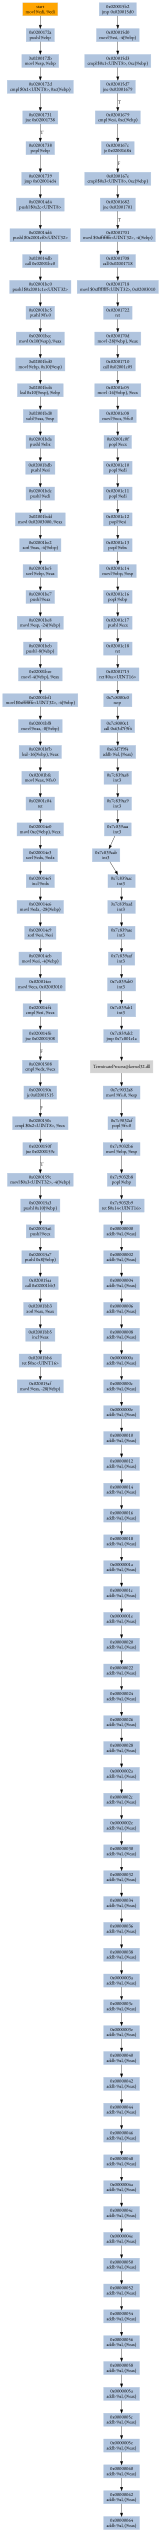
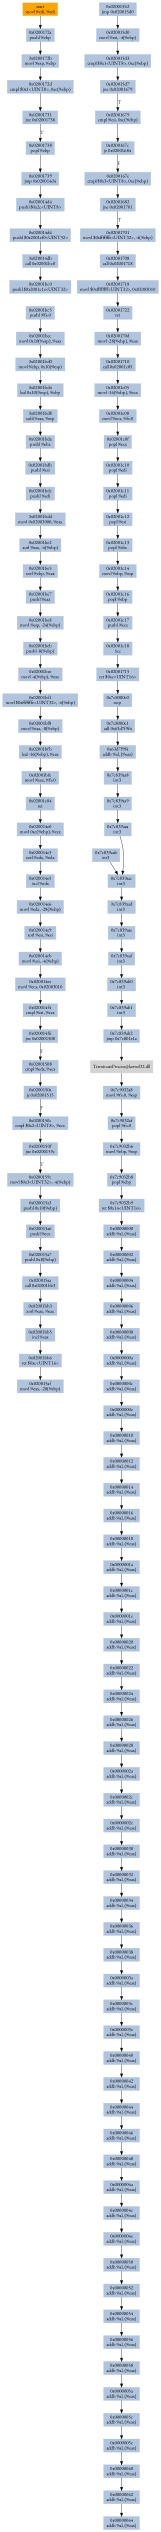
edge "0x02001bc0 pushl $0x2001c1e<UINT32>" -> "0x02001bc5 pushl %fs:0": removed
node "0x02001c18 ret": label "0x02001c18 ret" -> "0x02001c18 bcc"
edge "0x7c839aaa int3" -> "0x7c839aab int3": now "0x7c839aaa int3" -> "0x7c839aac int3"
